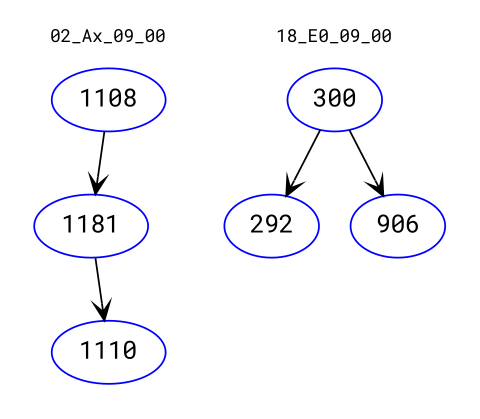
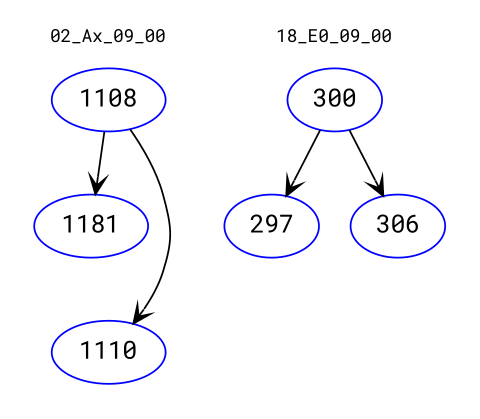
node "292": label "292" -> "297"
node "906": label "906" -> "306"
edge "1181" -> "1110": now "1108" -> "1110"
